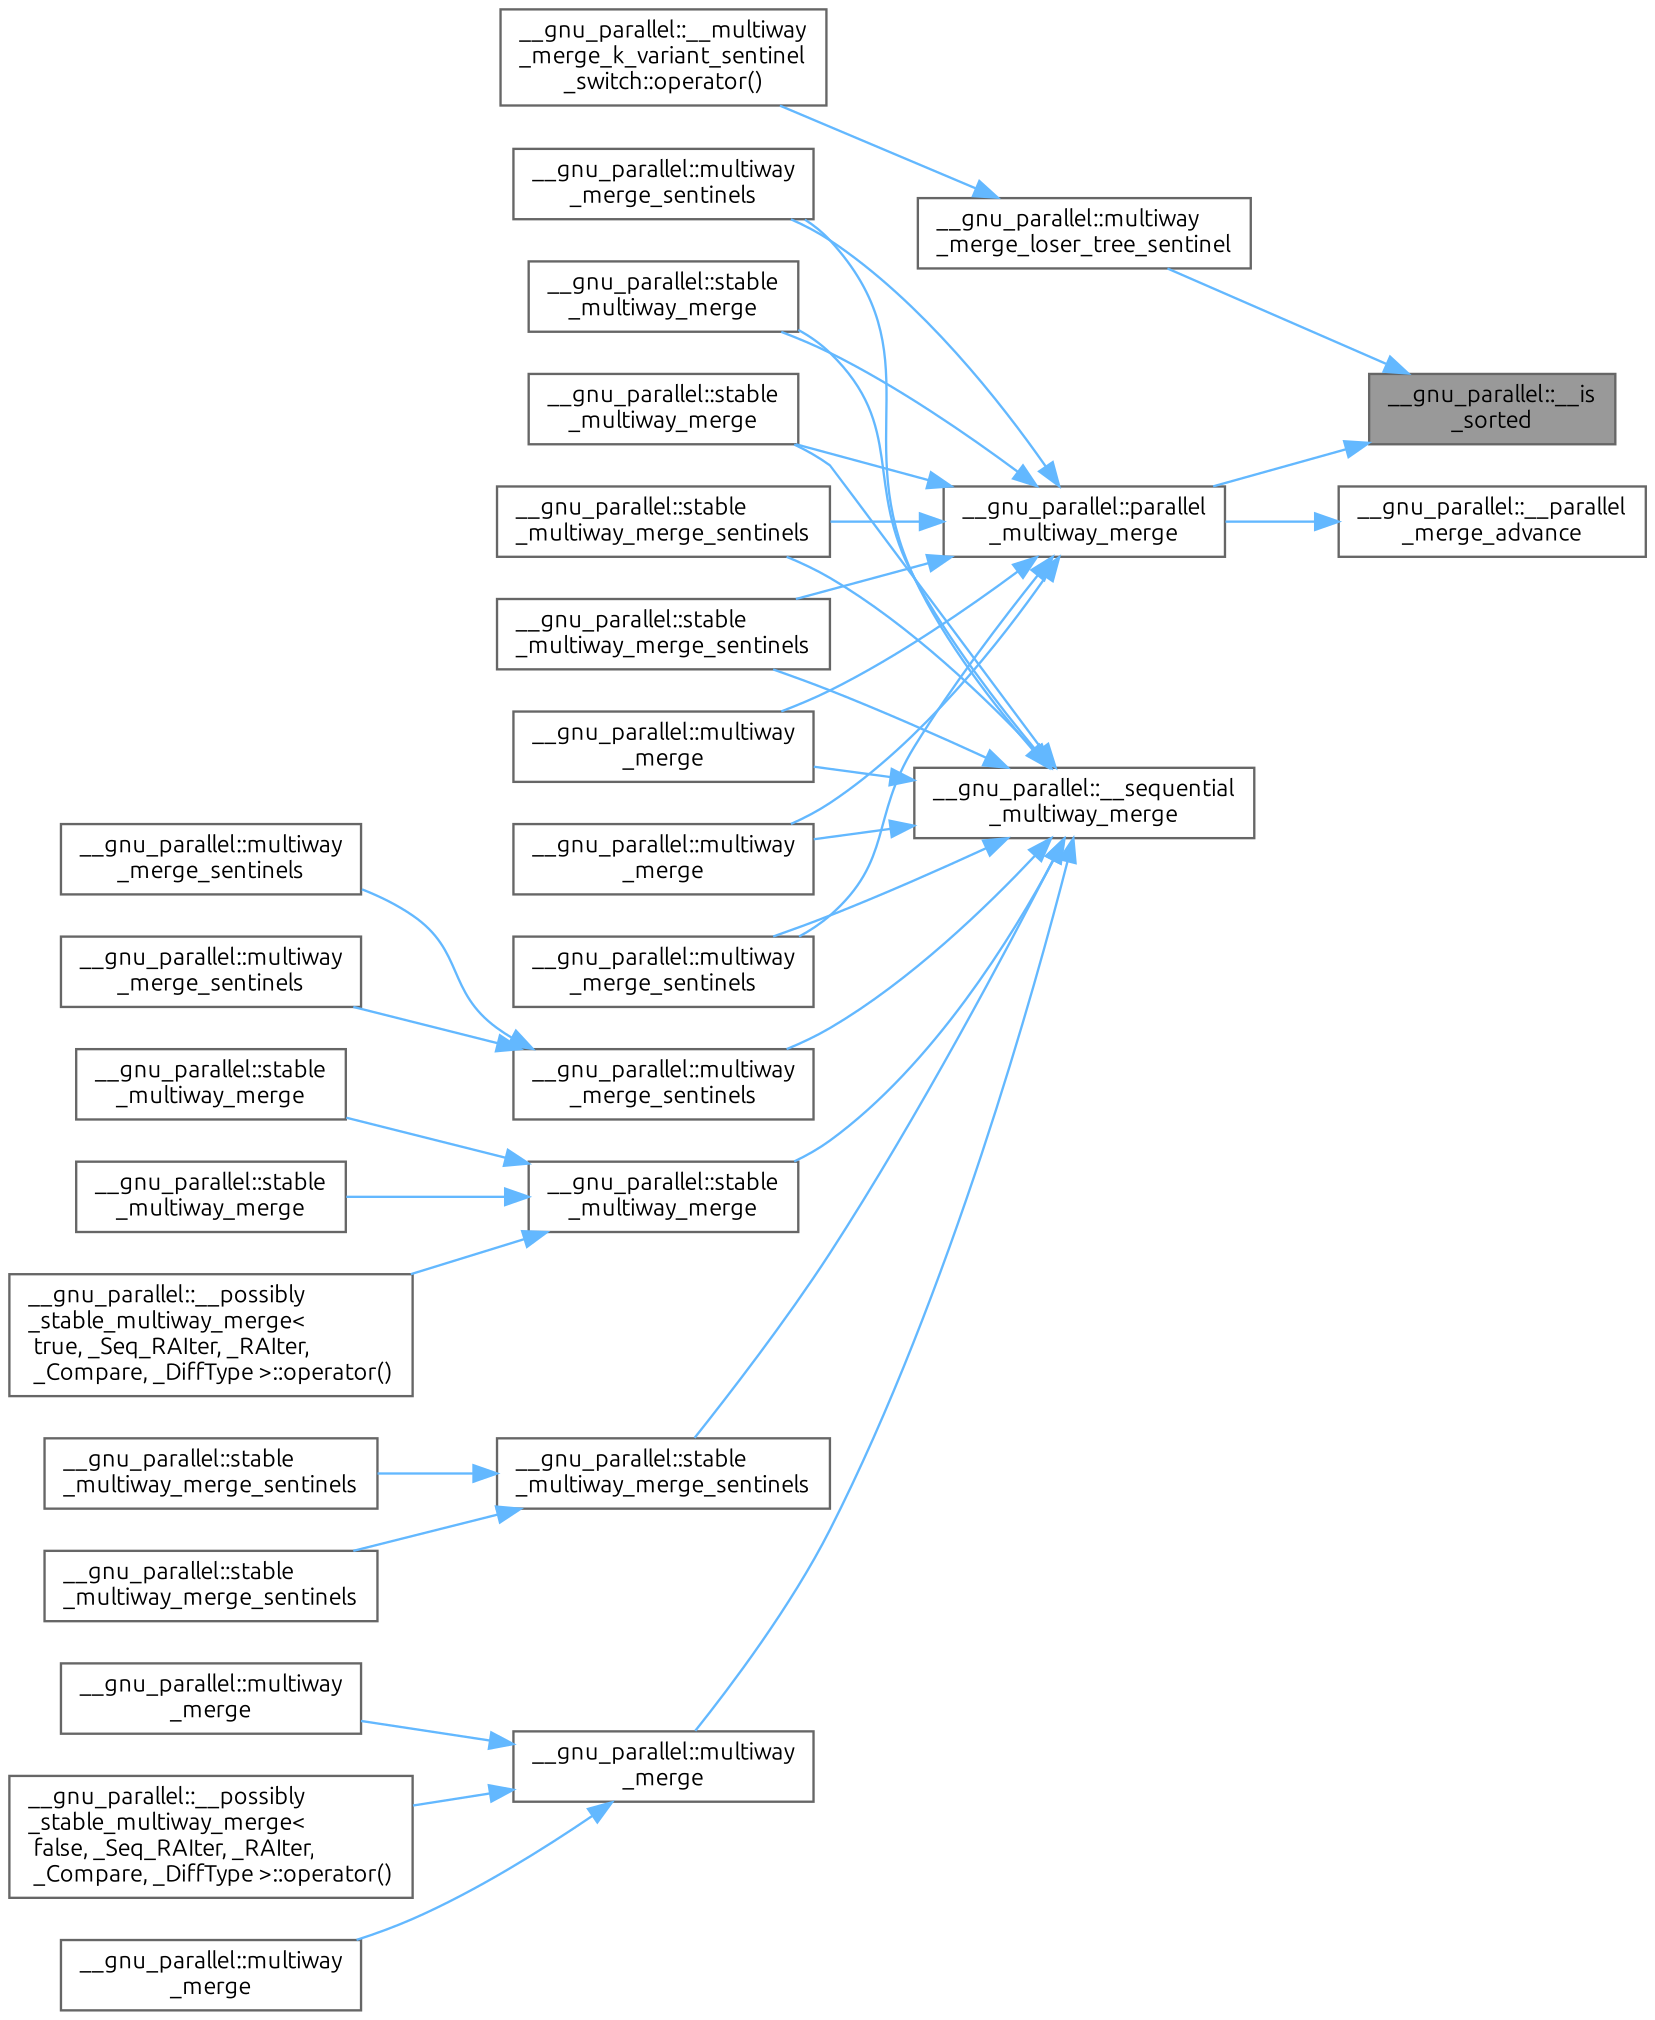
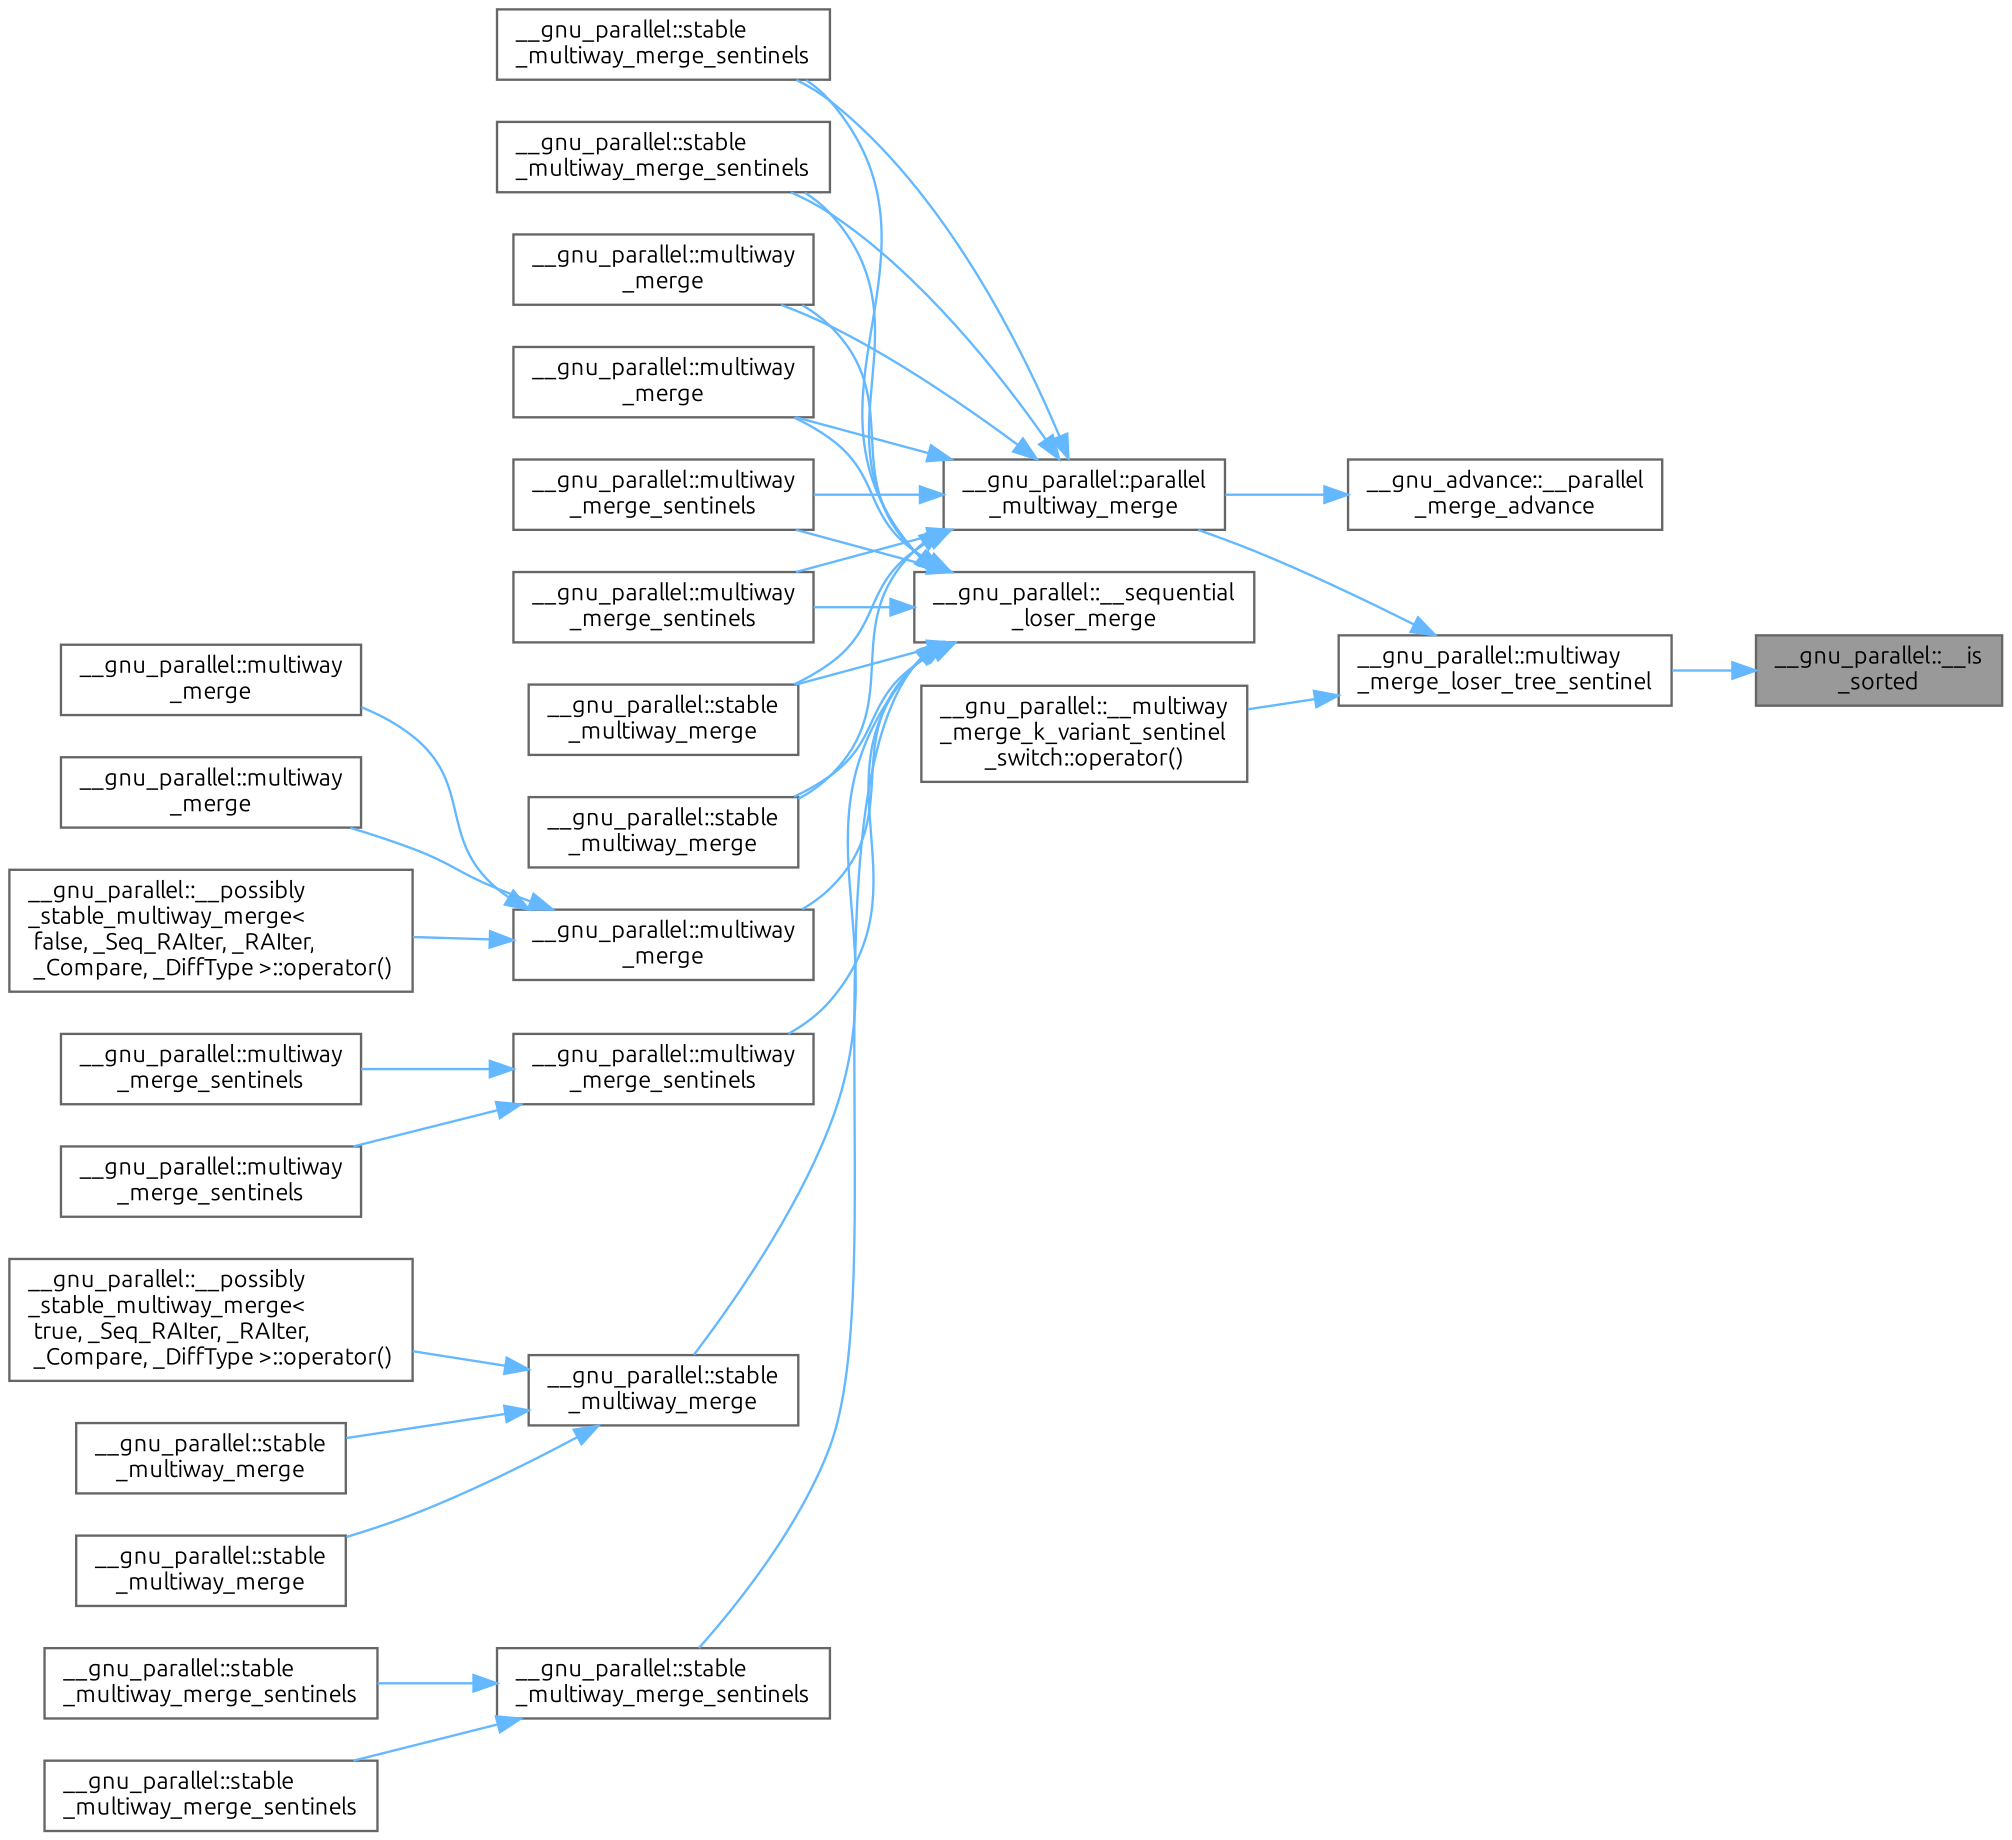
edge "__gnu_parallel::parallel _multiway_merge" -> "__gnu_parallel::__is _sorted": now "__gnu_parallel::parallel _multiway_merge" -> "__gnu_parallel::multiway _merge_loser_tree_sentinel"
node "__gnu_parallel::__parallel _merge_advance": label "__gnu_parallel::__parallel _merge_advance" -> "__gnu_advance::__parallel _merge_advance"
node "__gnu_parallel::__sequential _multiway_merge": label "__gnu_parallel::__sequential _multiway_merge" -> "__gnu_parallel::__sequential _loser_merge"
